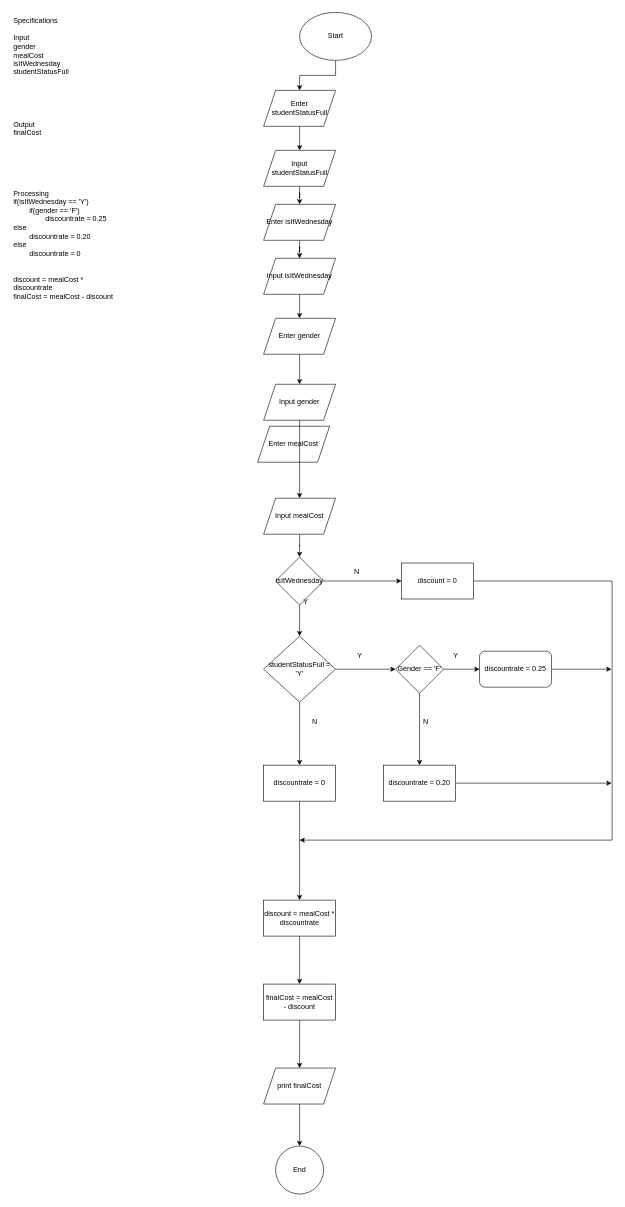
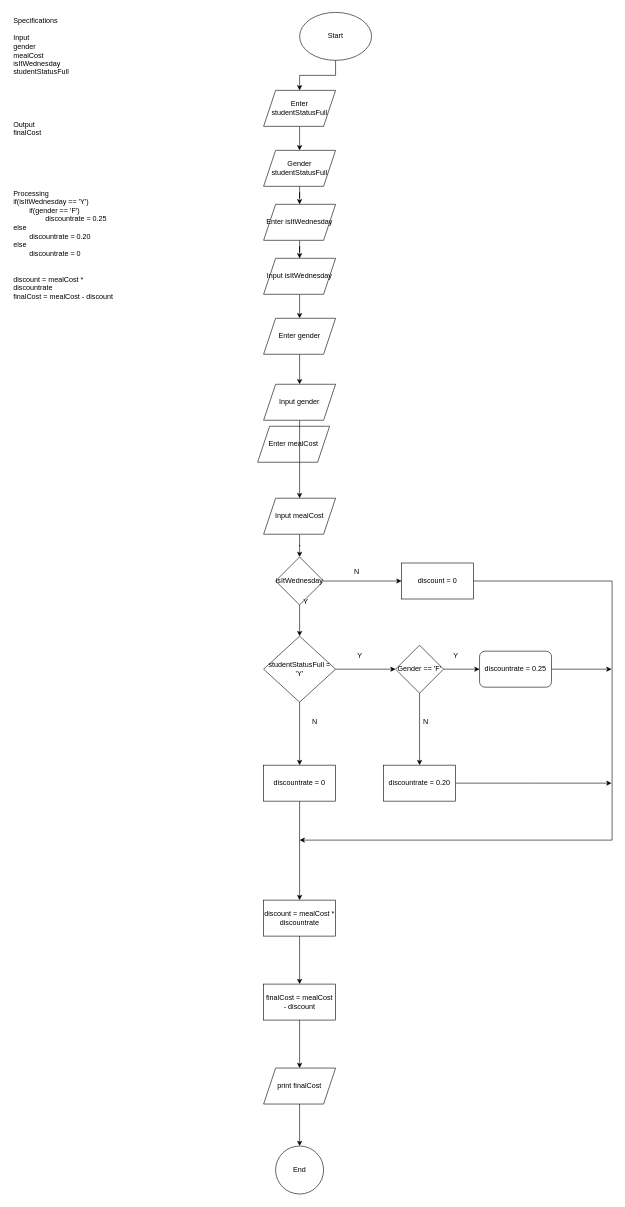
node "Input studentStatusFull": label "Input studentStatusFull" -> "Gender studentStatusFull"
